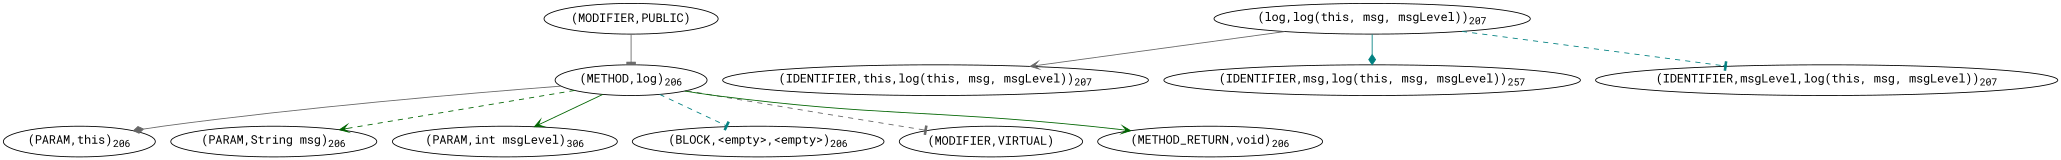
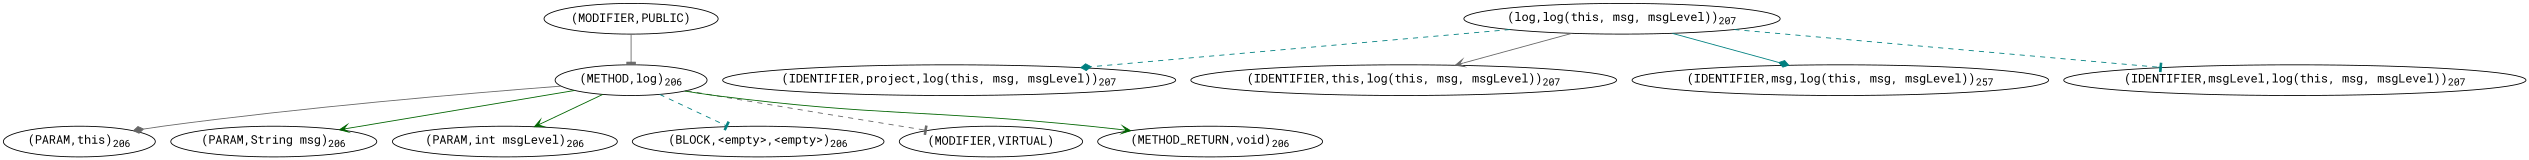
node "(IDENTIFIER,project,log(this, msg, msgLevel))": added
edge "(METHOD,log)" -> "(PARAM,String msg)": style dashed -> solid
node "(PARAM,int msgLevel)": text "306" -> "206"
